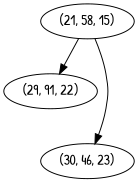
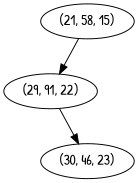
edge "(21, 58, 15)" -> "(30, 46, 23)": now "(29, 91, 22)" -> "(30, 46, 23)"
